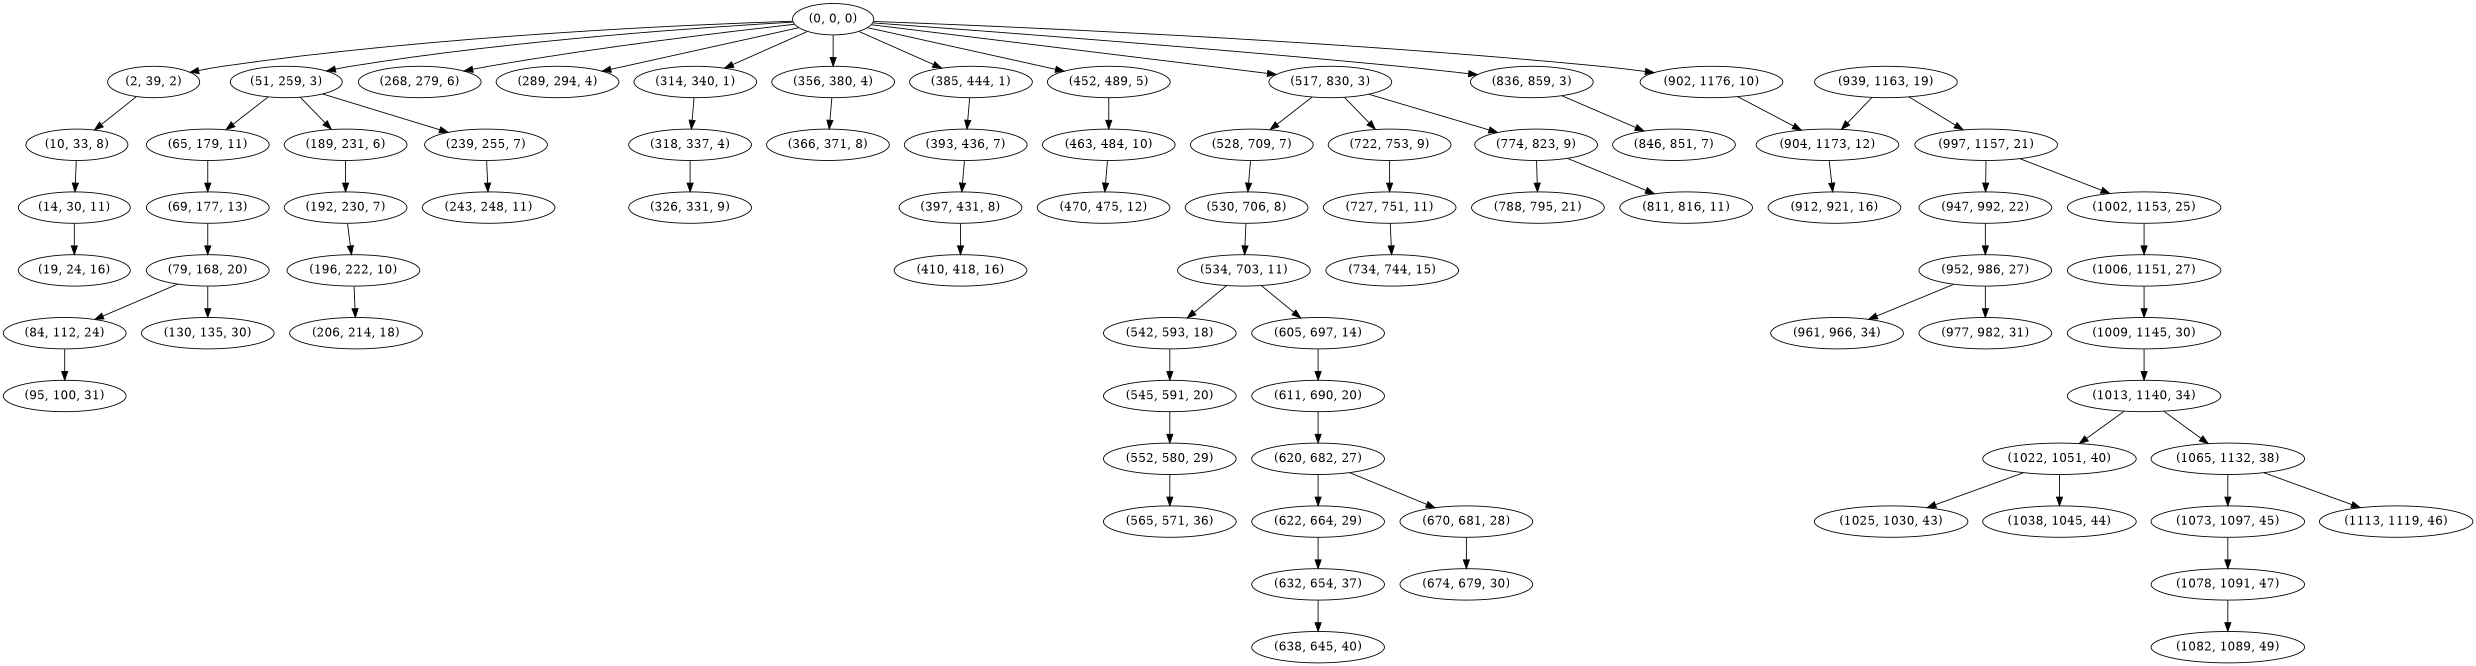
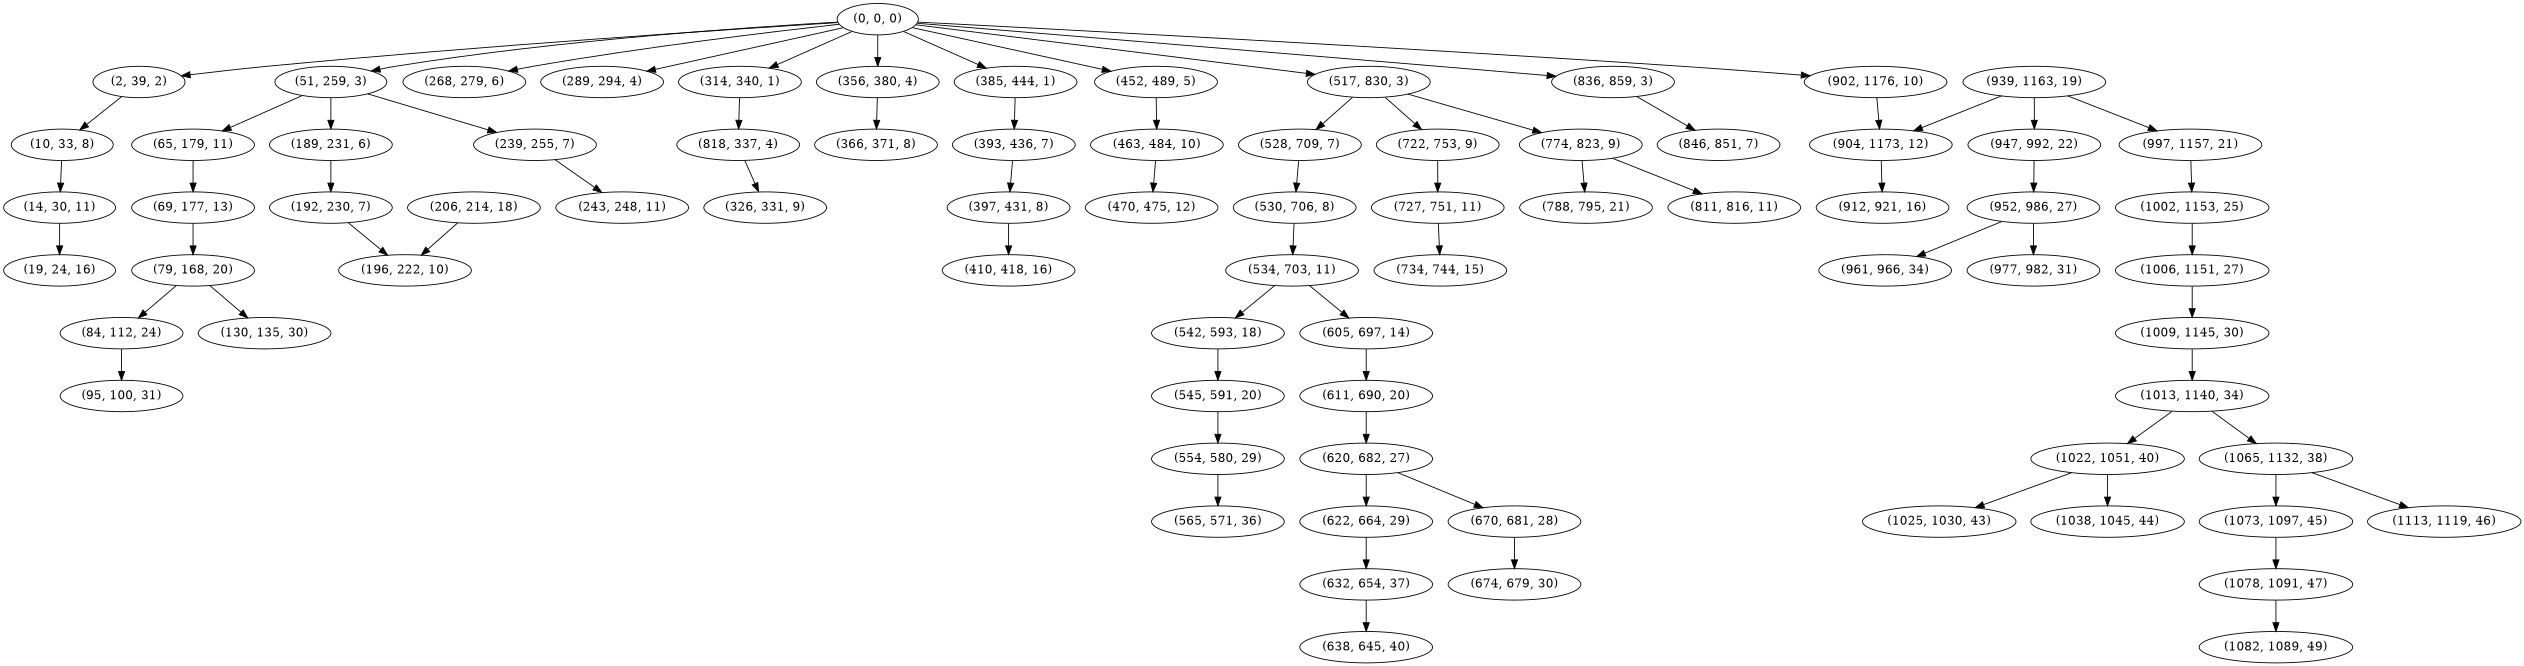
node "(318, 337, 4)": label "(318, 337, 4)" -> "(818, 337, 4)"
edge "(997, 1157, 21)" -> "(947, 992, 22)": now "(939, 1163, 19)" -> "(947, 992, 22)"
edge "(196, 222, 10)" -> "(206, 214, 18)": reversed
node "(552, 580, 29)": label "(552, 580, 29)" -> "(554, 580, 29)"
